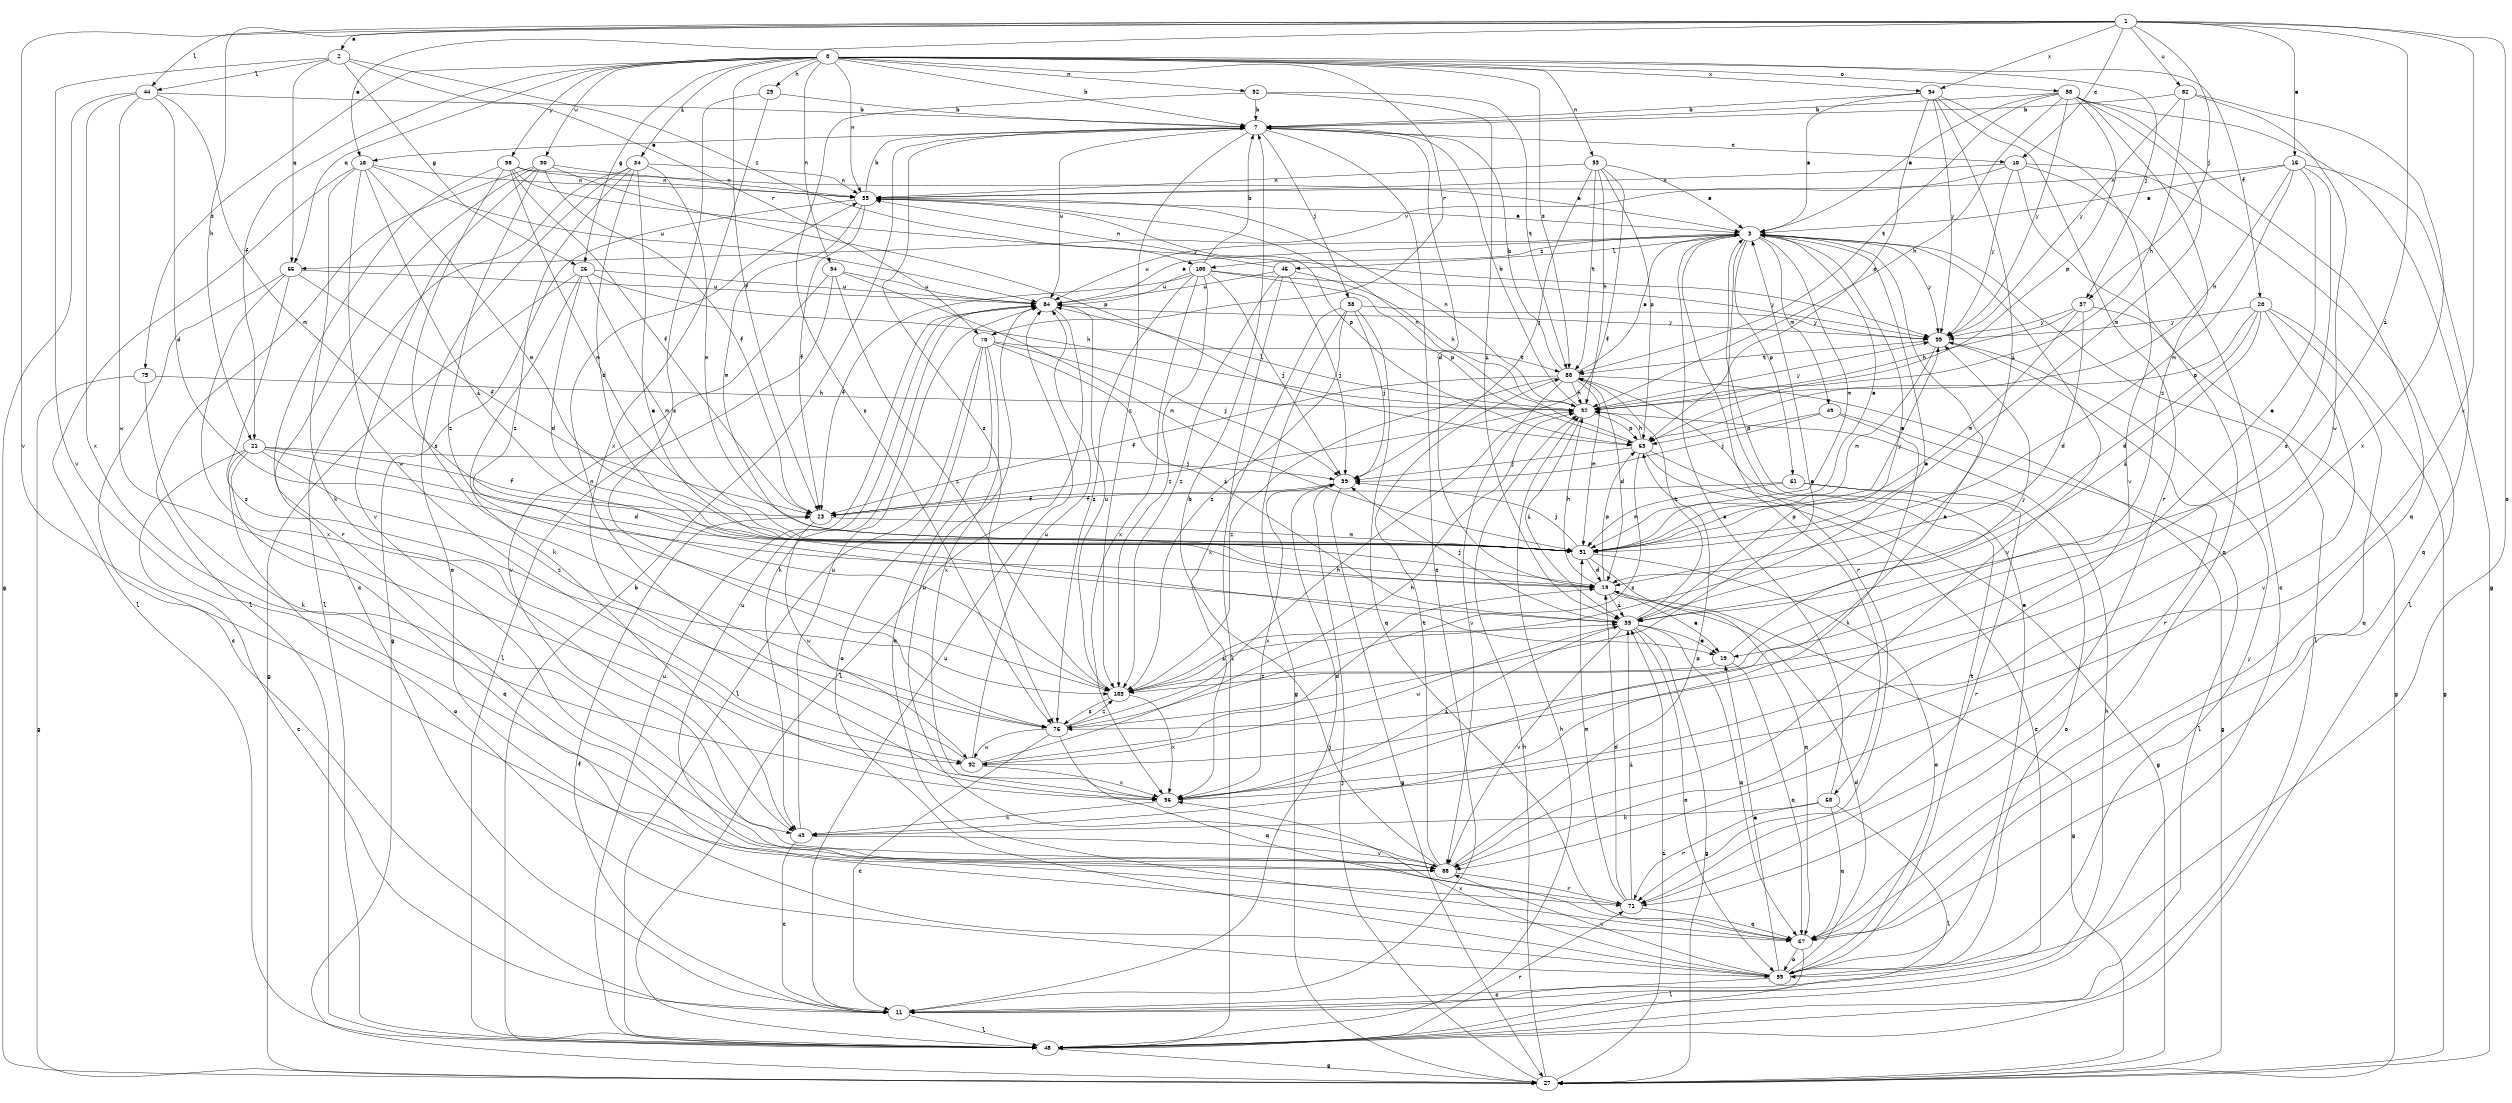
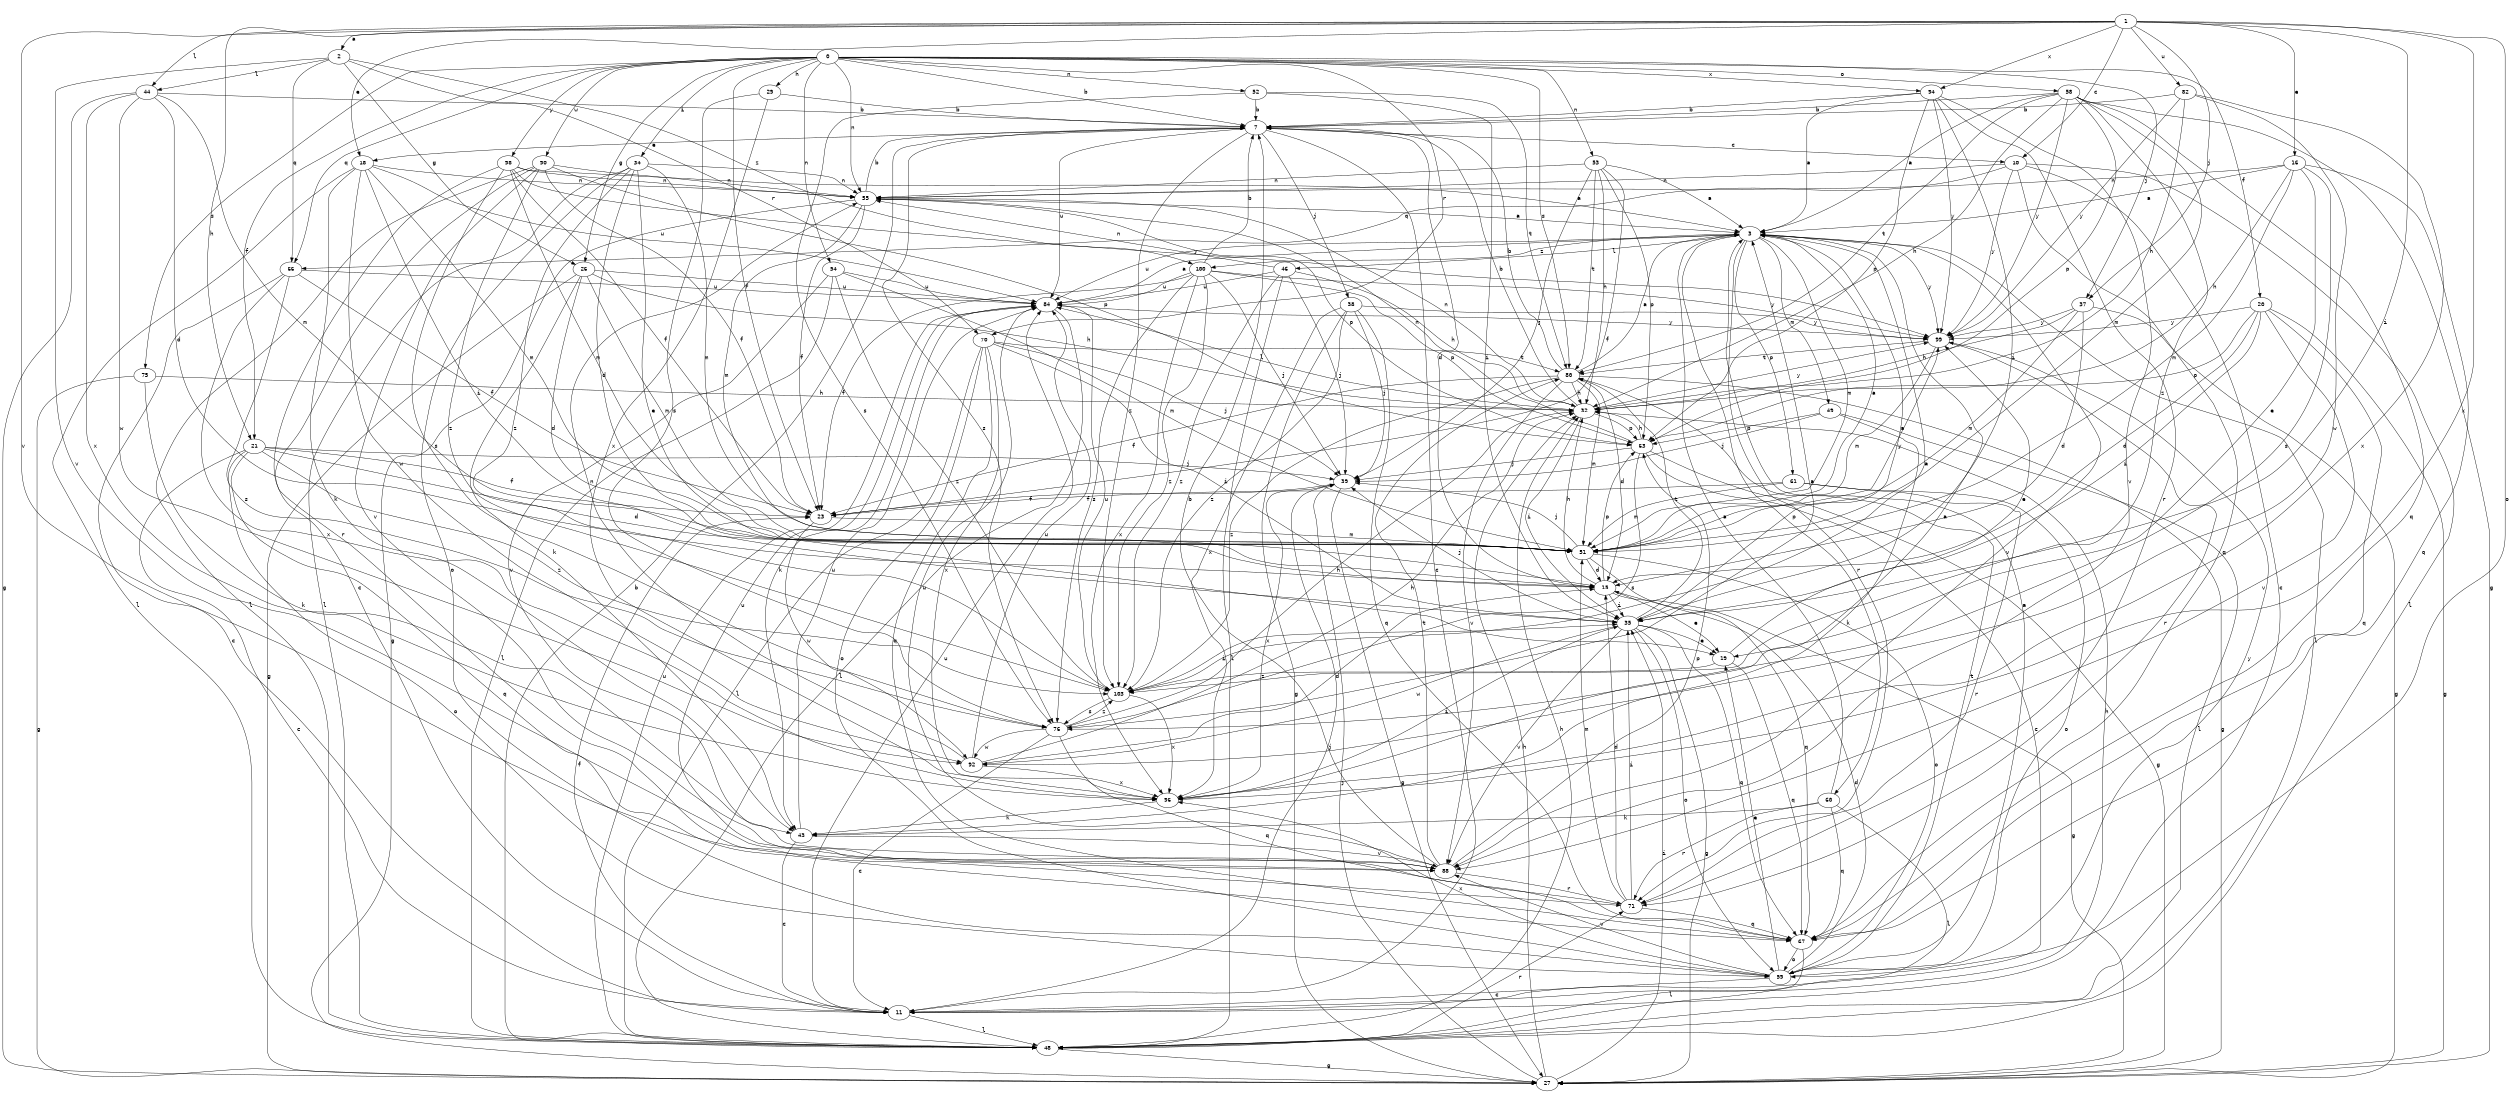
edge "10" -> "66": label "v" -> "q"
edge "19" -> "99": label "y" -> "e"
